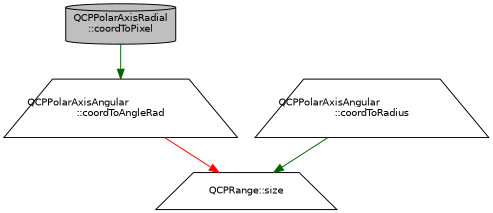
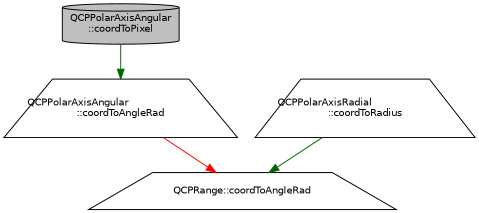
node "QCPPolarAxisRadial ::coordToPixel": label "QCPPolarAxisRadial ::coordToPixel" -> "QCPPolarAxisAngular ::coordToPixel"
node "QCPPolarAxisAngular ::coordToRadius": label "QCPPolarAxisAngular ::coordToRadius" -> "QCPPolarAxisRadial ::coordToRadius"
node "QCPRange::size": label "QCPRange::size" -> "QCPRange::coordToAngleRad"
